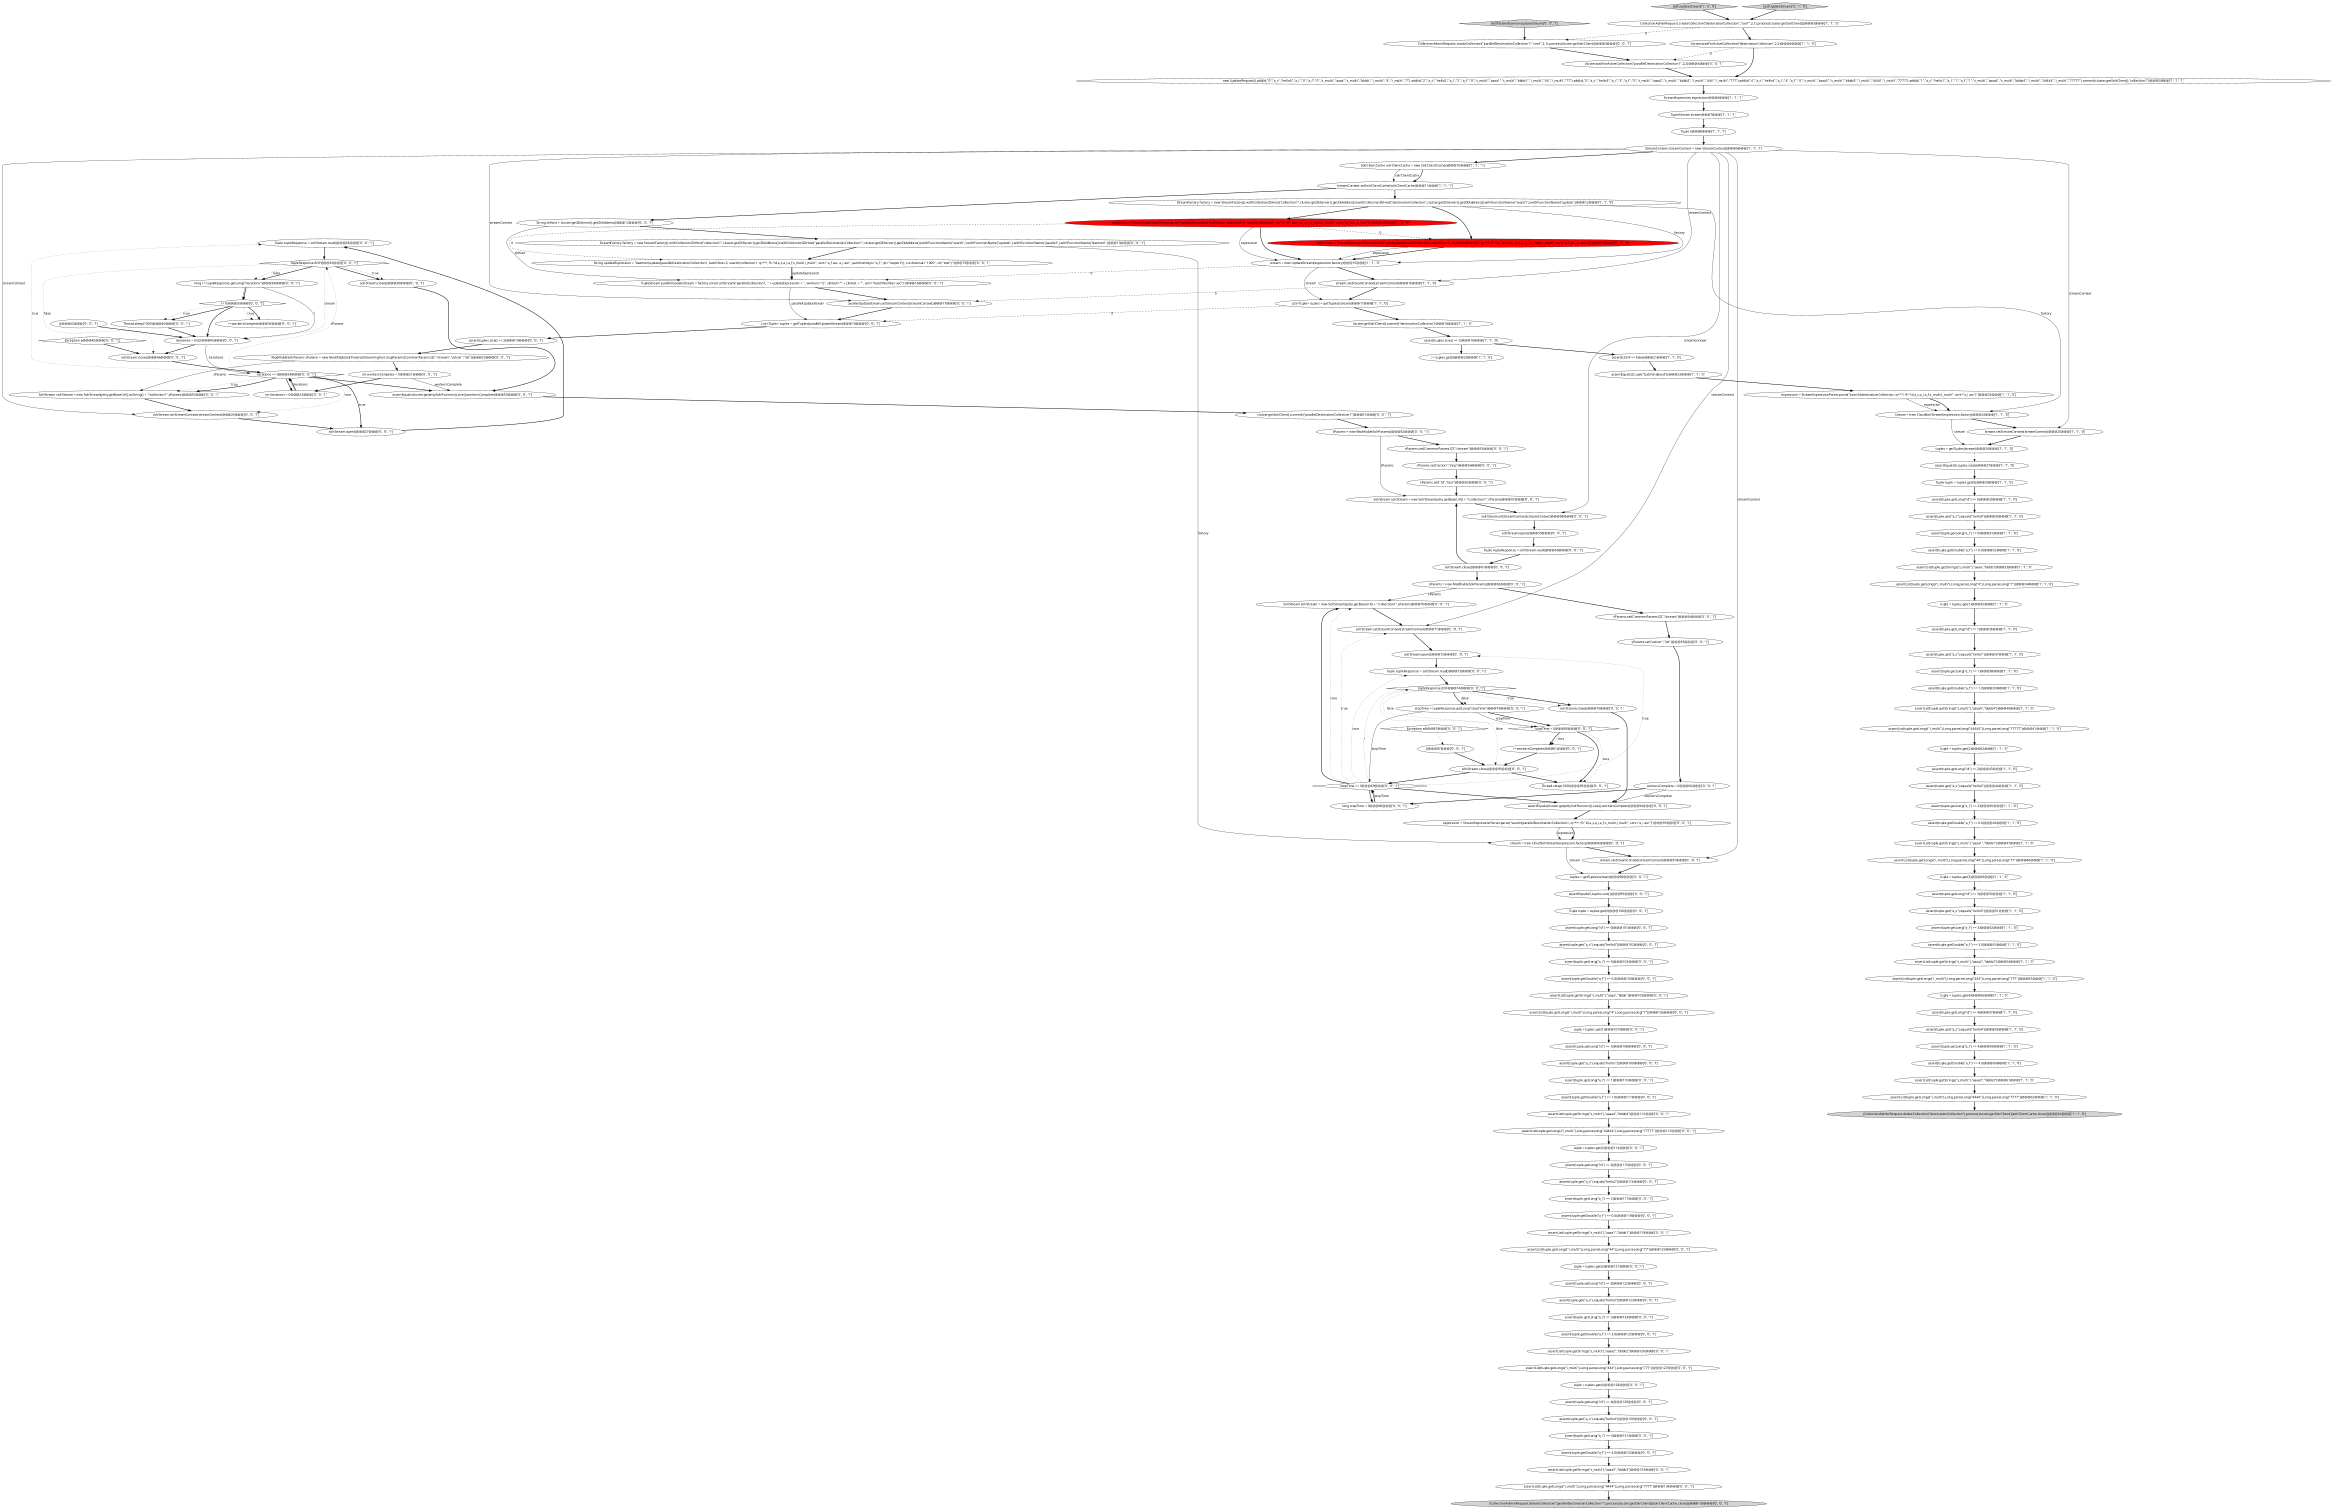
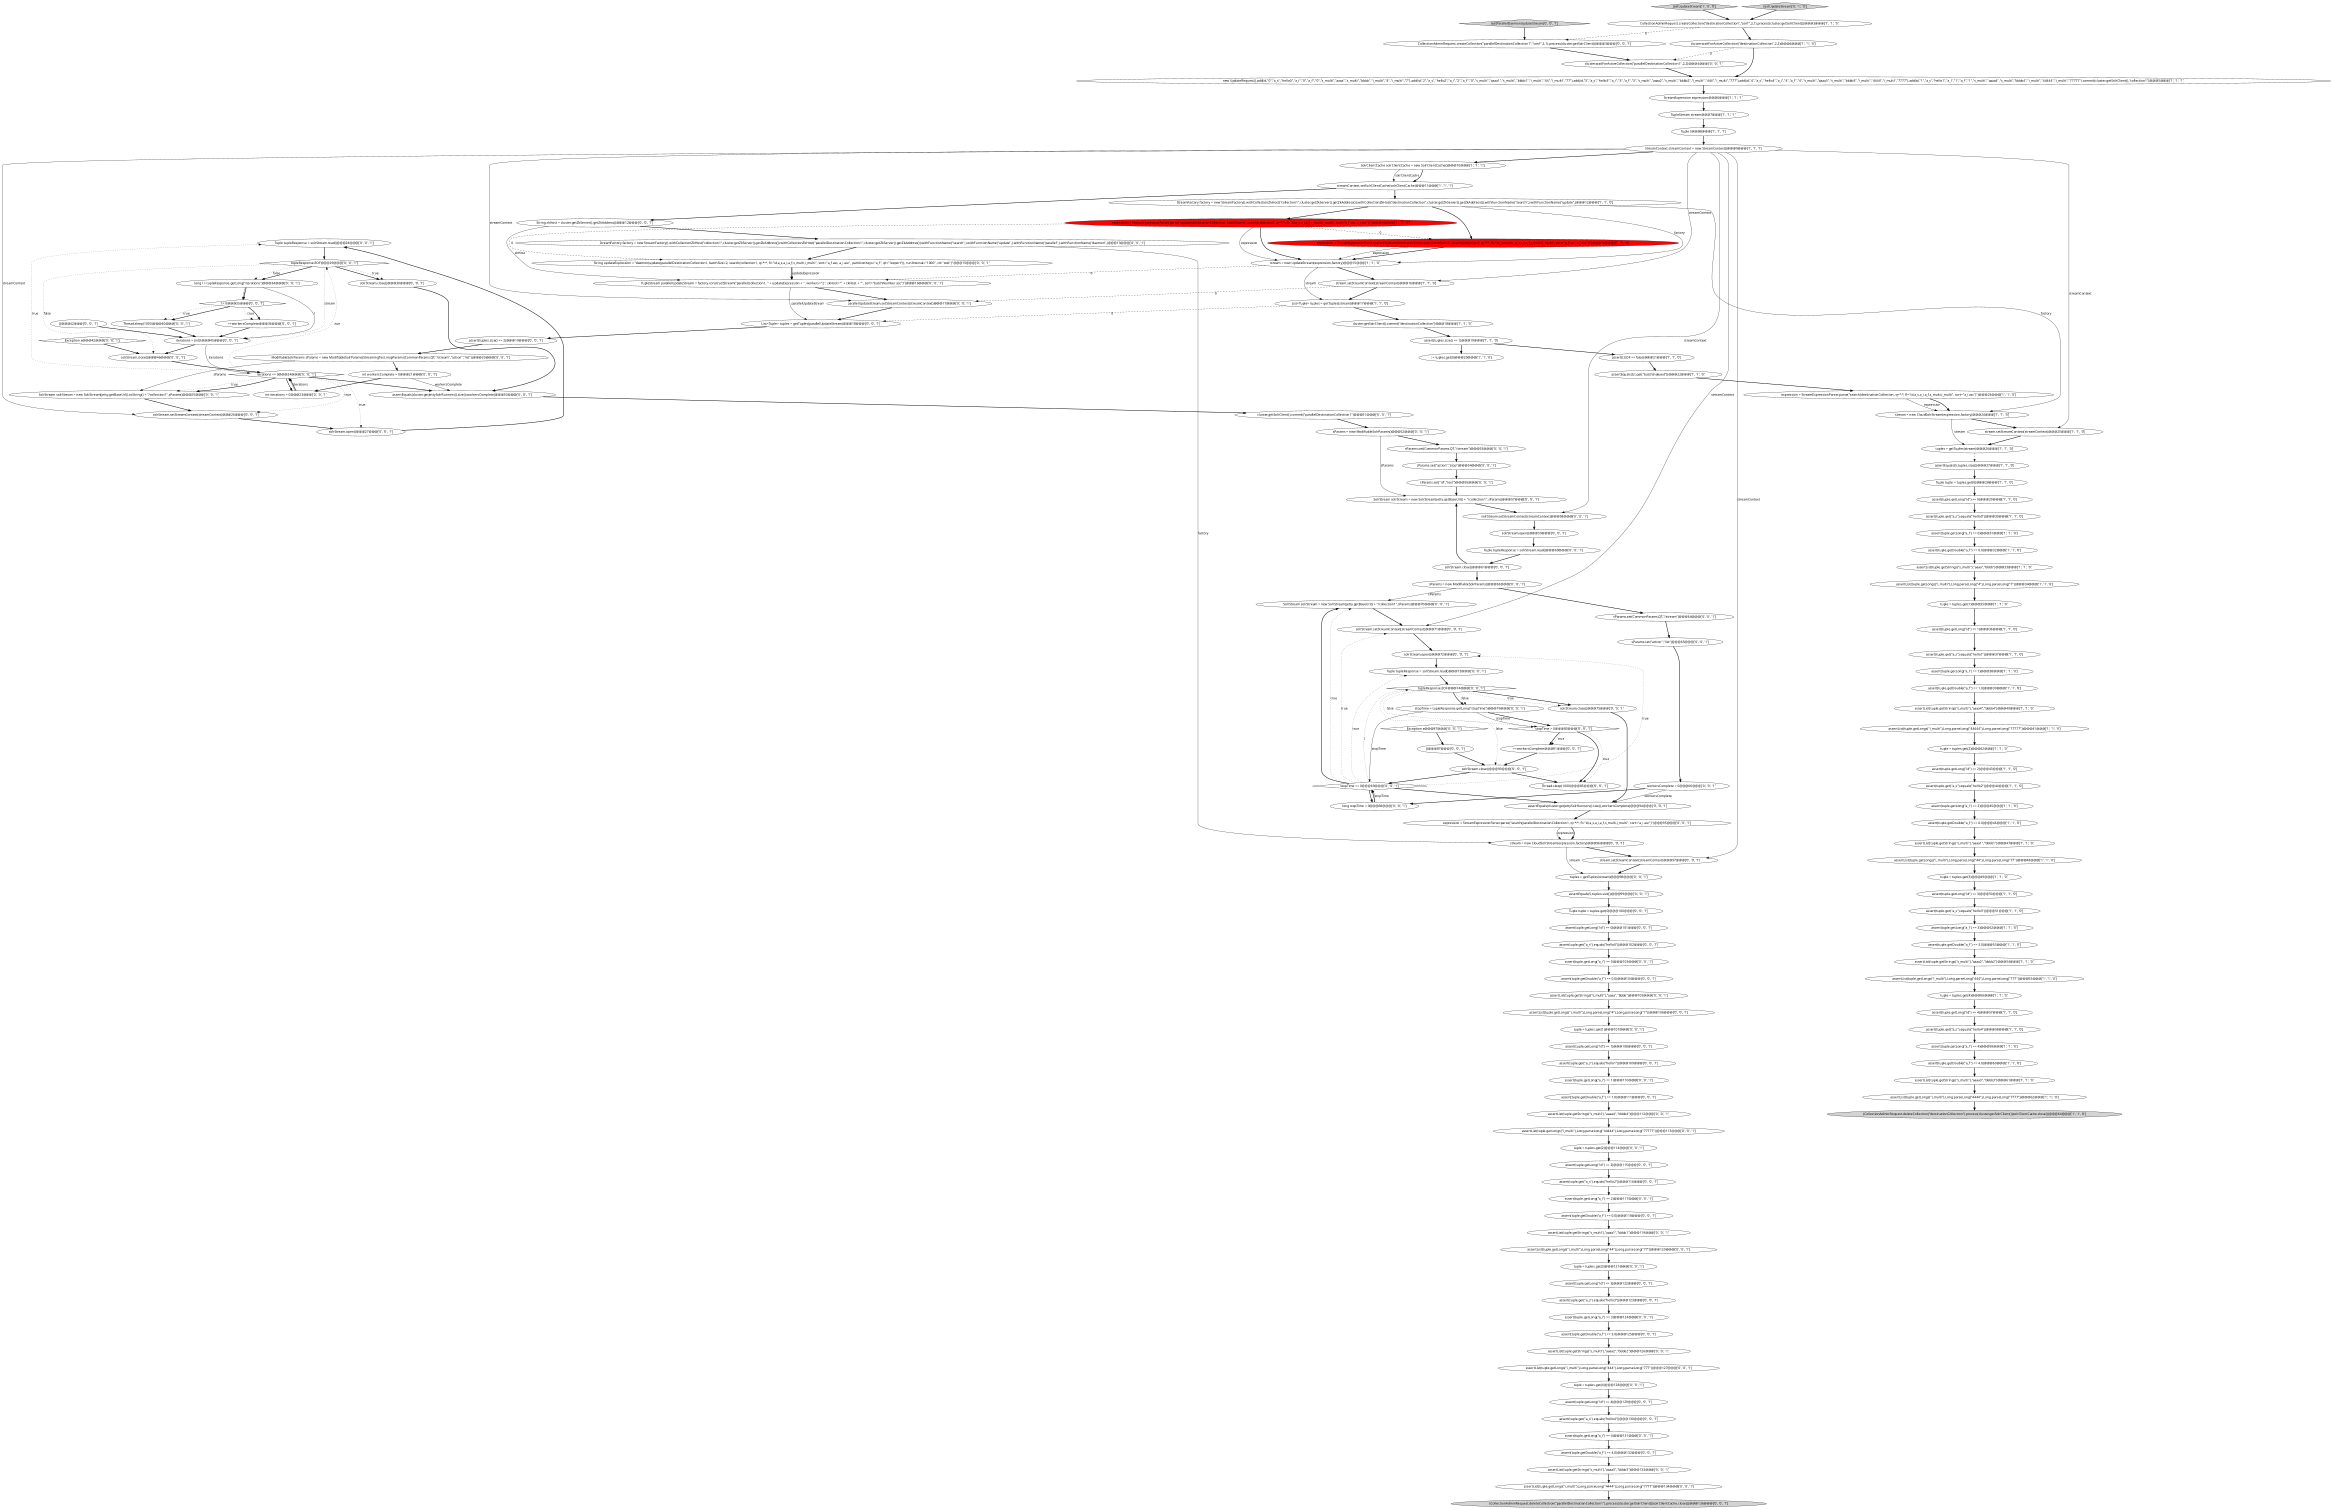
edge "l > 0@@@35@@@['0', '0', '1']" -> "iterations = (int)l@@@45@@@['0', '0', '1']": now "++workersComplete@@@36@@@['0', '0', '1']" -> "iterations = (int)l@@@45@@@['0', '0', '1']"
edge "iterations == 0@@@24@@@['0', '0', '1']" -> "tupleResponse.EOF@@@29@@@['0', '0', '1']": label "sParams" -> "true"
edge "iterations == 0@@@24@@@['0', '0', '1']" -> "solrStream.open()@@@27@@@['0', '0', '1']": style bold -> dotted
edge "Exception e@@@87@@@['0', '0', '1']" -> "{}@@@87@@@['0', '0', '1']": style dotted -> bold
